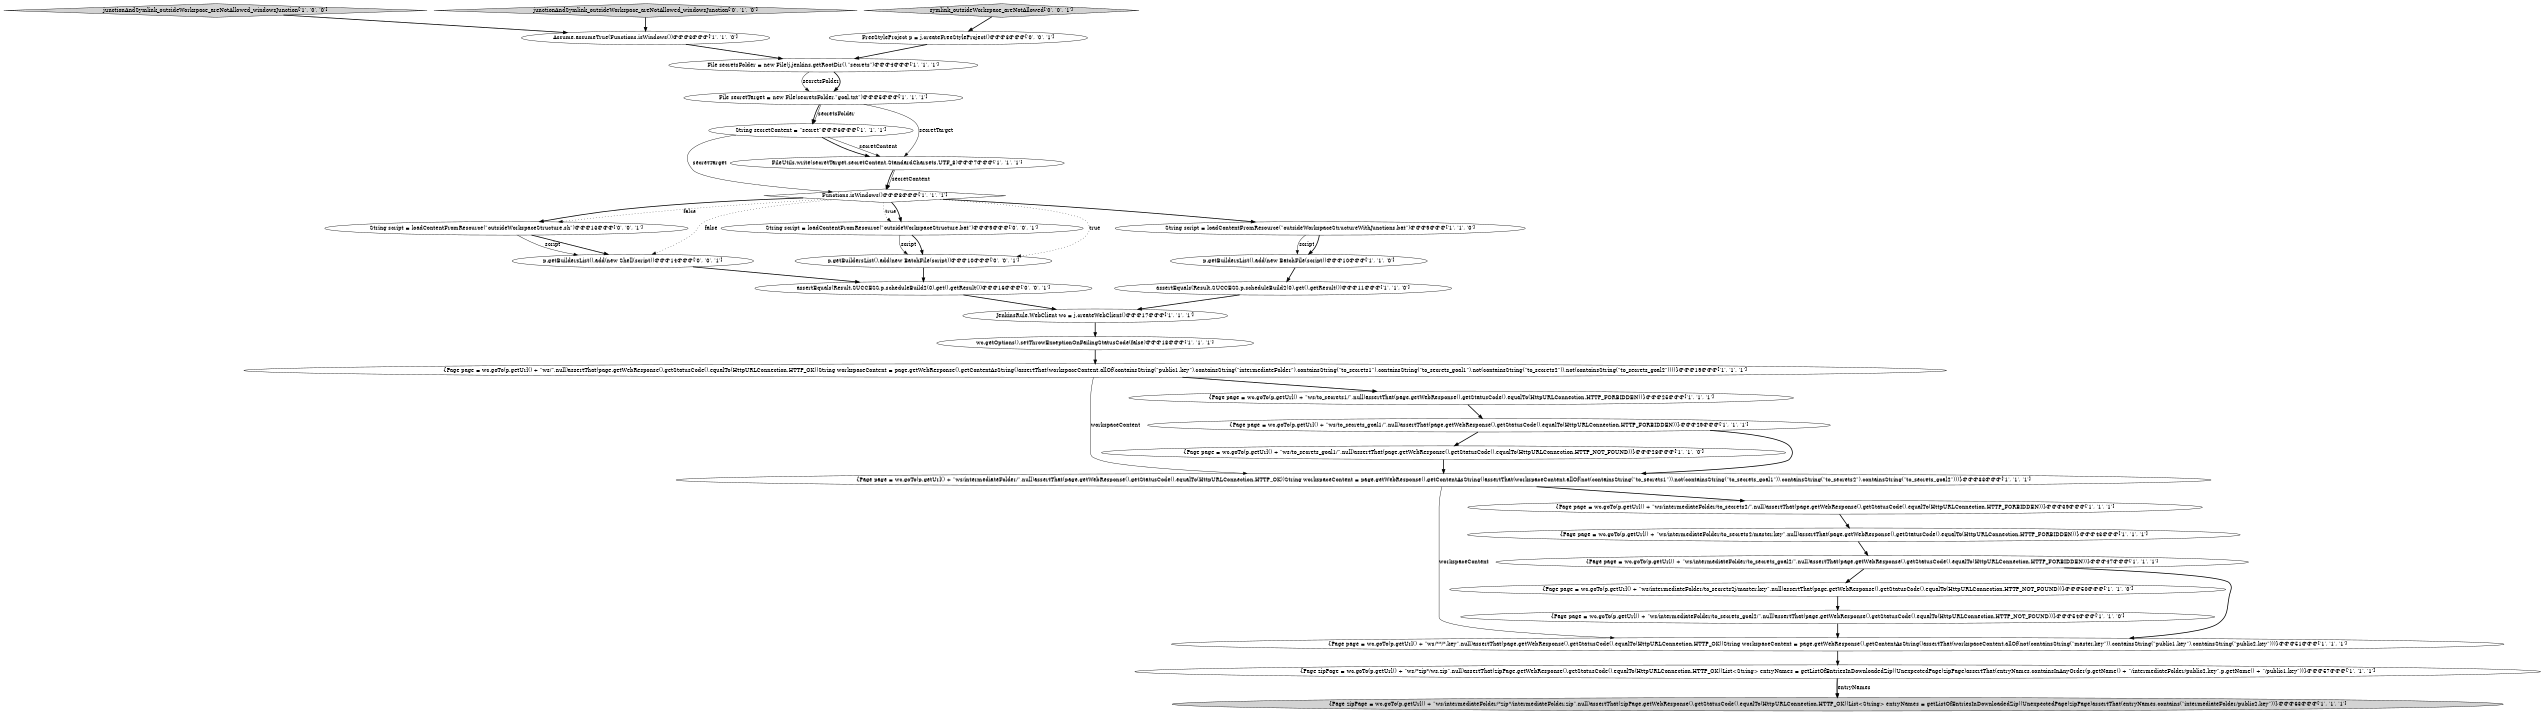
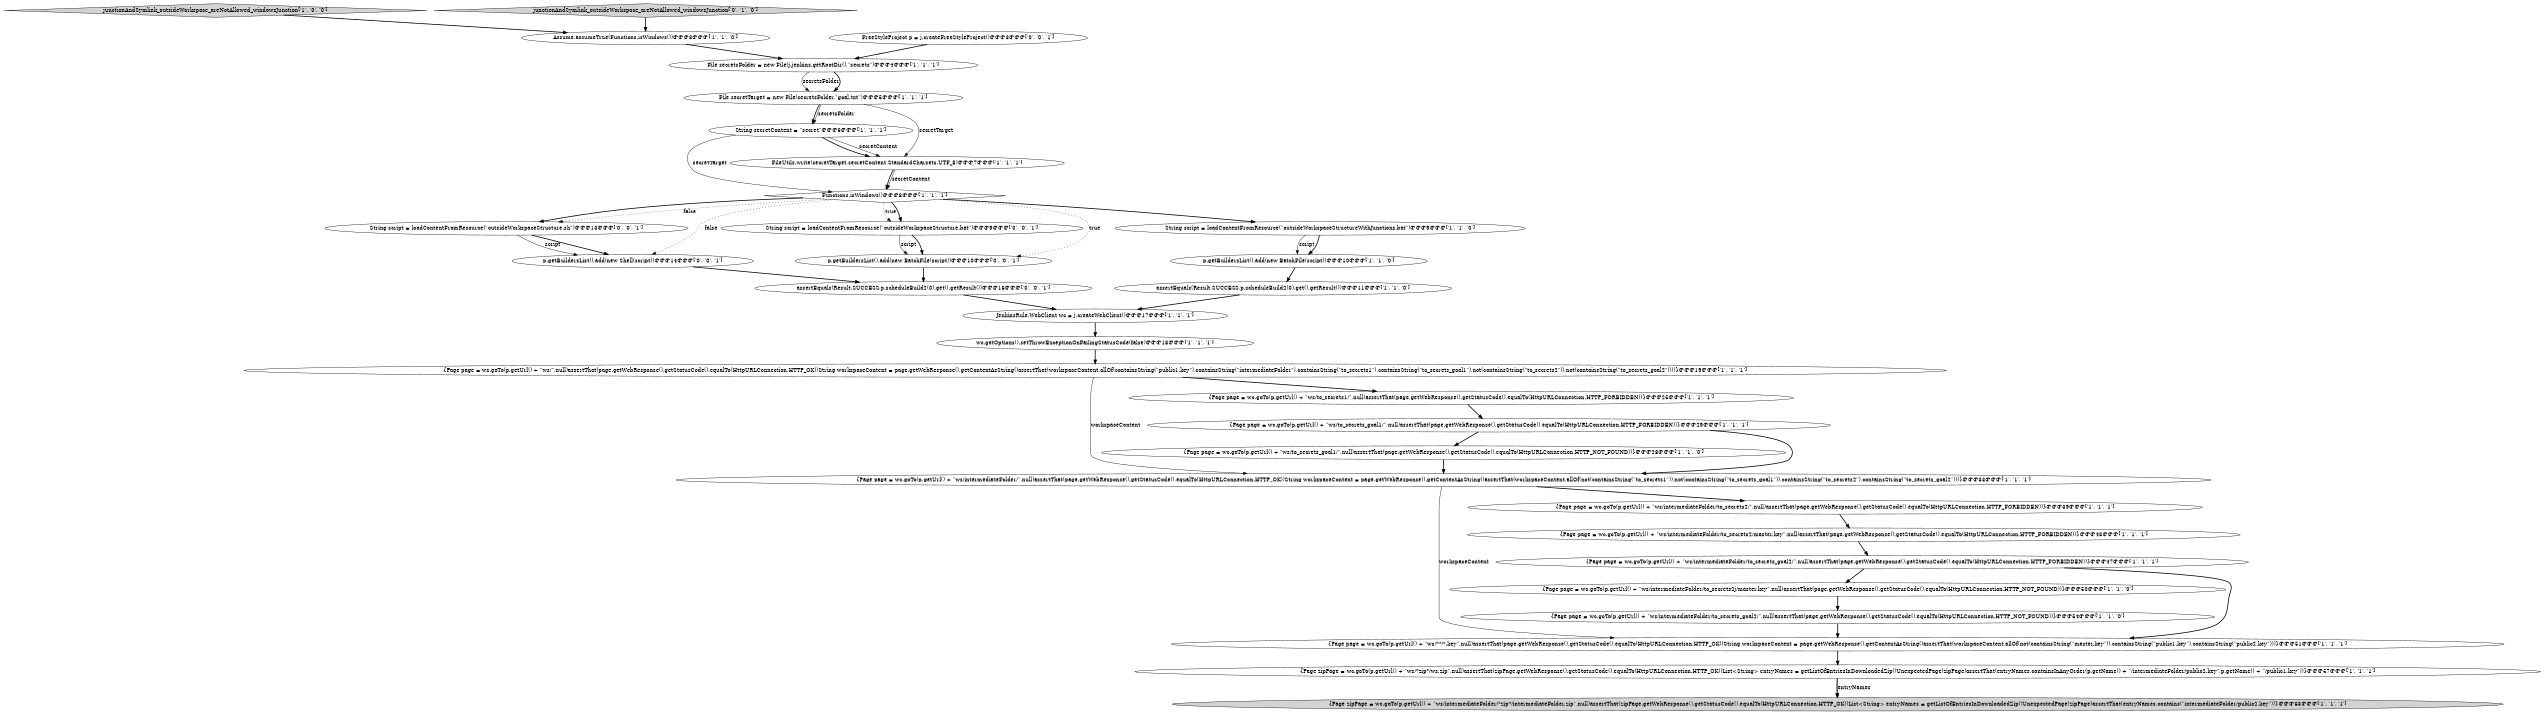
node "symlink_outsideWorkspace_areNotAllowed['0', '0', '1']": removed
